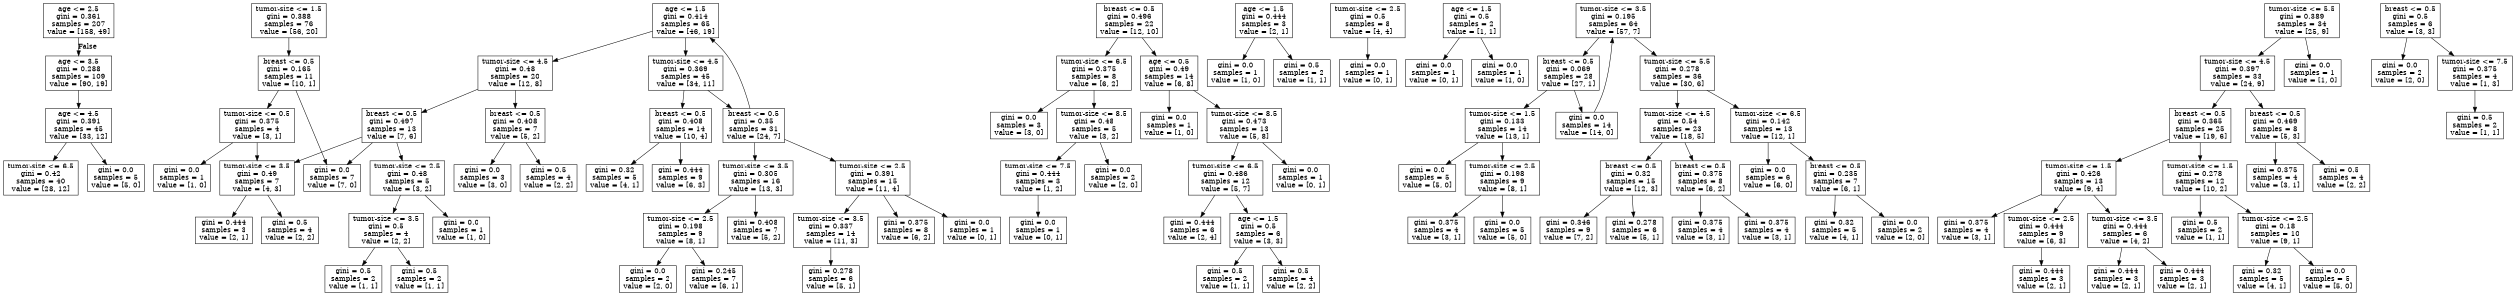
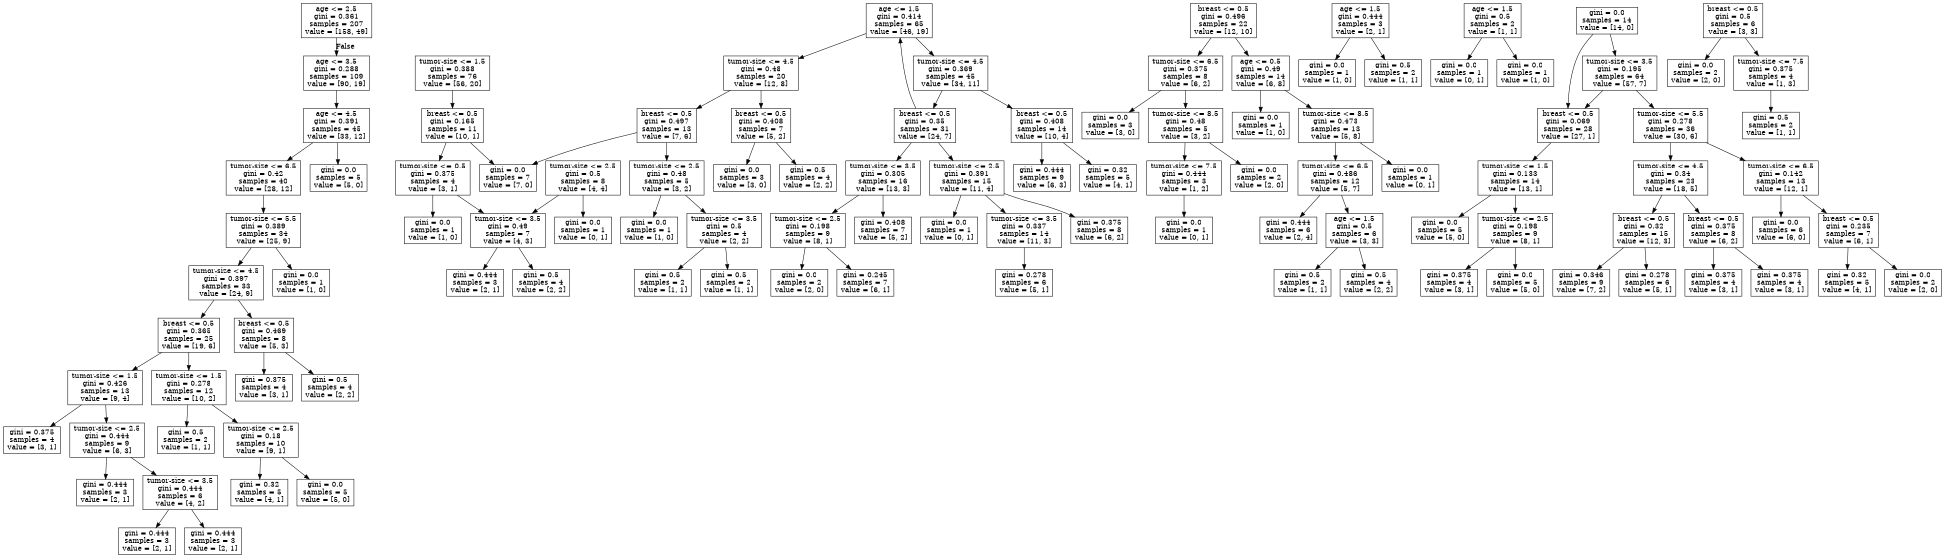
edge "breast <= 0.5 gini = 0.069 samples = 28 value = [27, 1]" -> "gini = 0.0 samples = 14 value = [14, 0]": reversed
node "tumor-size <= 4.5 gini = 0.54 samples = 23 value = [18, 5]": label "tumor-size <= 4.5 gini = 0.54 samples = 23 value = [18, 5]" -> "tumor-size <= 4.5 gini = 0.34 samples = 23 value = [18, 5]"
edge "breast <= 0.5 gini = 0.497 samples = 13 value = [7, 6]" -> "tumor-size <= 3.5 gini = 0.49 samples = 7 value = [4, 3]": now "tumor-size <= 2.5 gini = 0.5 samples = 8 value = [4, 4]" -> "tumor-size <= 3.5 gini = 0.49 samples = 7 value = [4, 3]"
edge "tumor-size <= 6.5 gini = 0.42 samples = 40 value = [28, 12]" -> "tumor-size <= 5.5 gini = 0.389 samples = 34 value = [25, 9]": added
edge "tumor-size <= 1.5 gini = 0.426 samples = 13 value = [9, 4]" -> "tumor-size <= 3.5 gini = 0.444 samples = 6 value = [4, 2]": now "tumor-size <= 2.5 gini = 0.444 samples = 9 value = [6, 3]" -> "tumor-size <= 3.5 gini = 0.444 samples = 6 value = [4, 2]"
